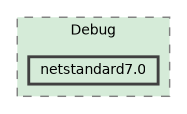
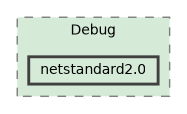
node "netstandard7.0": label "netstandard7.0" -> "netstandard2.0"
